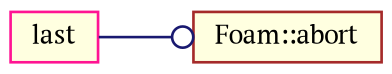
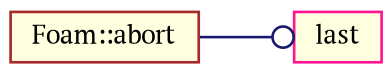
edge "last" -> "Foam::abort": reversed
